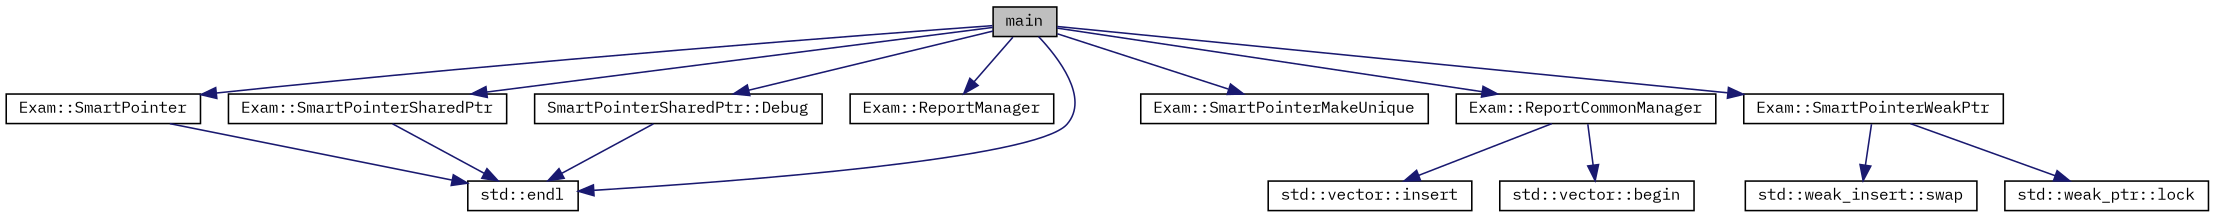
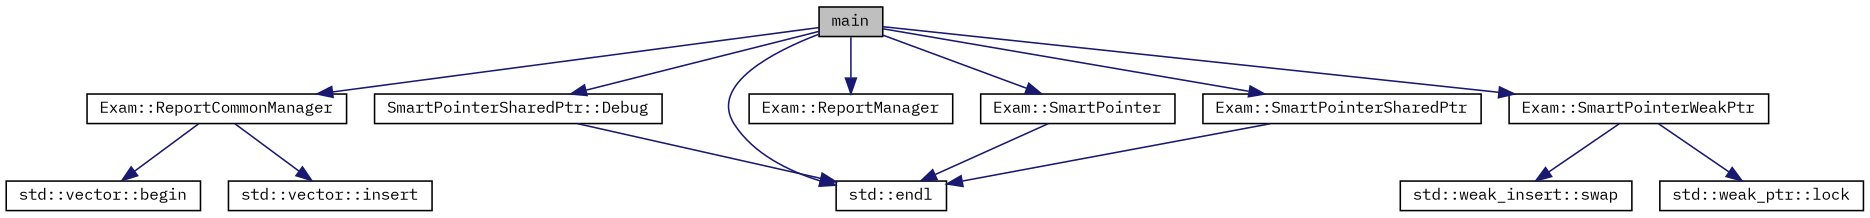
node "Exam::SmartPointerMakeUnique": removed
